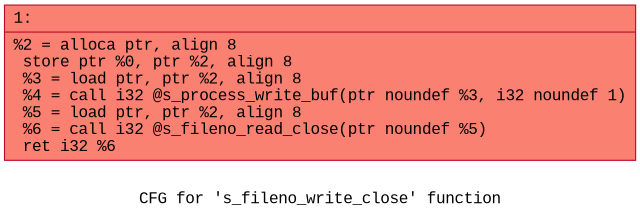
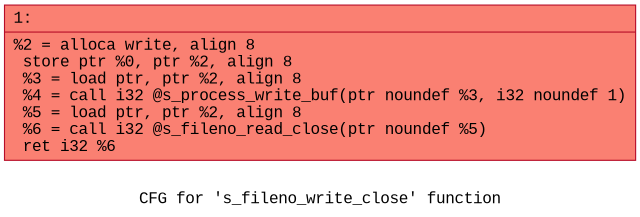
node "1:": text "%2 = alloca ptr, align 8" -> "%2 = alloca write, align 8"
